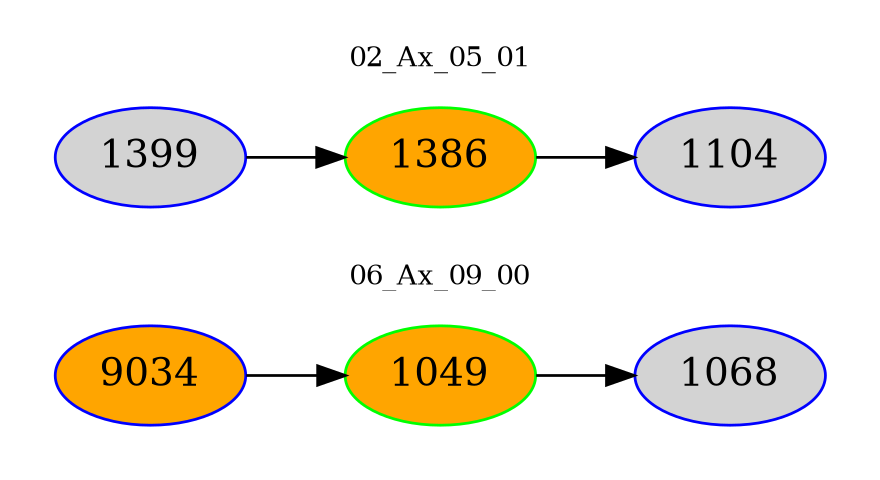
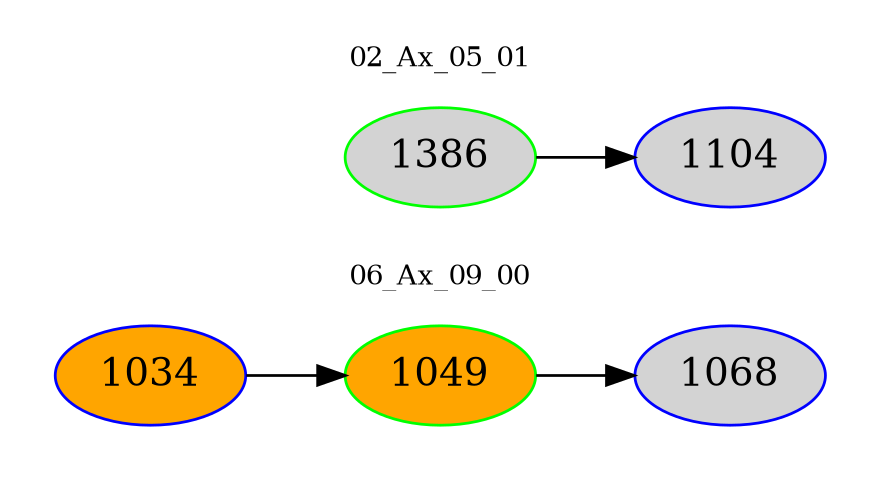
node "1399": removed
node "1386": fillcolor orange -> lightgrey
node "9034": label "9034" -> "1034"
